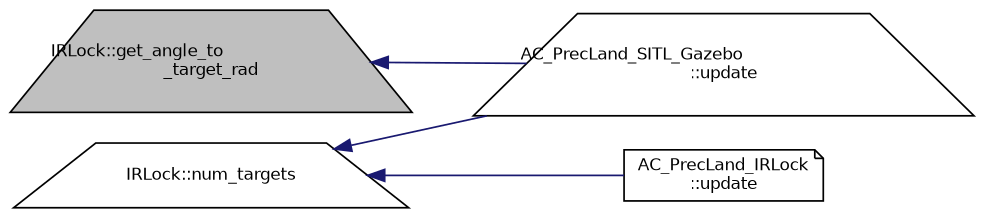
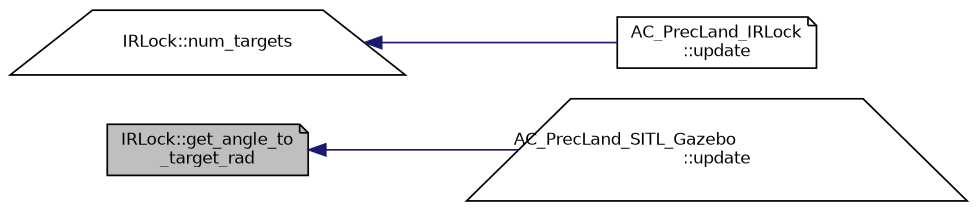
node "IRLock::get_angle_to _target_rad": shape trapezium -> note
edge "AC_PrecLand_SITL_Gazebo ::update" -> "IRLock::num_targets": removed
